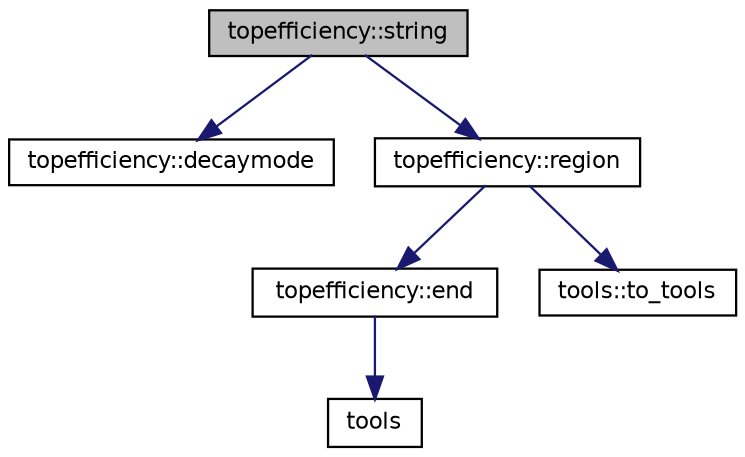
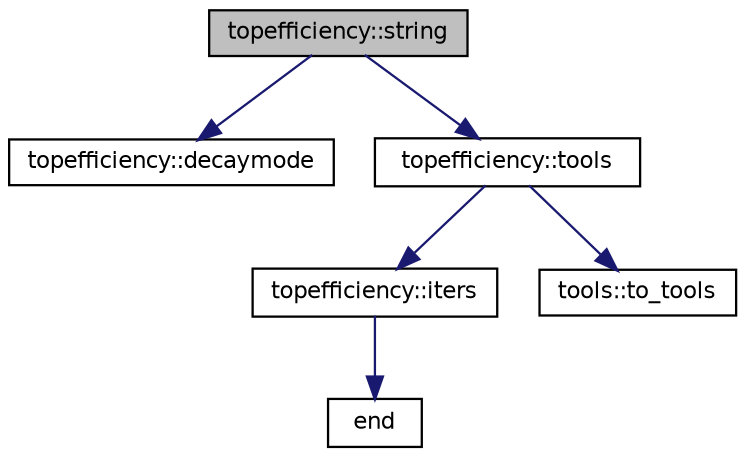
node "topefficiency::region": label "topefficiency::region" -> "topefficiency::tools"
node "topefficiency::end": label "topefficiency::end" -> "topefficiency::iters"
node "tools": label "tools" -> "end"
